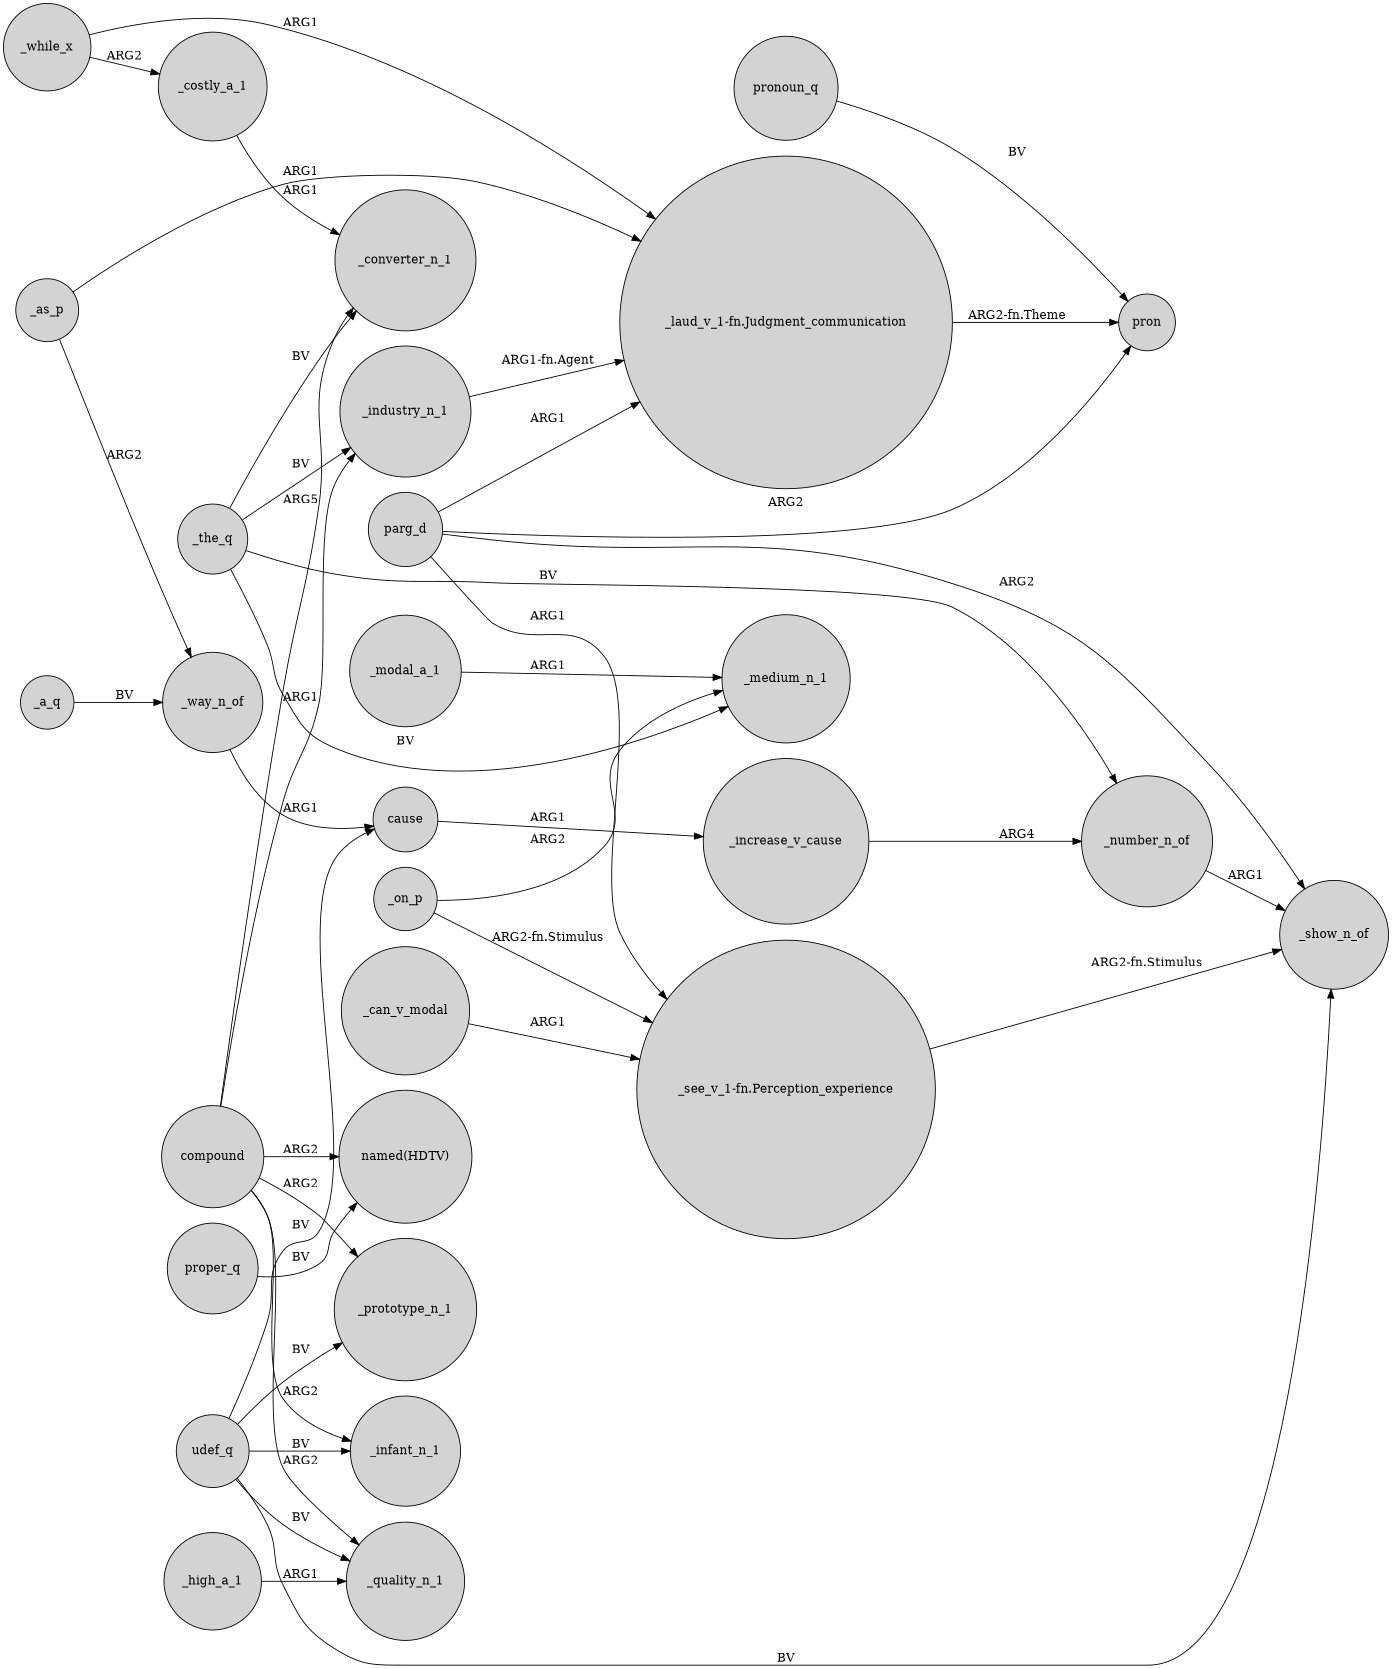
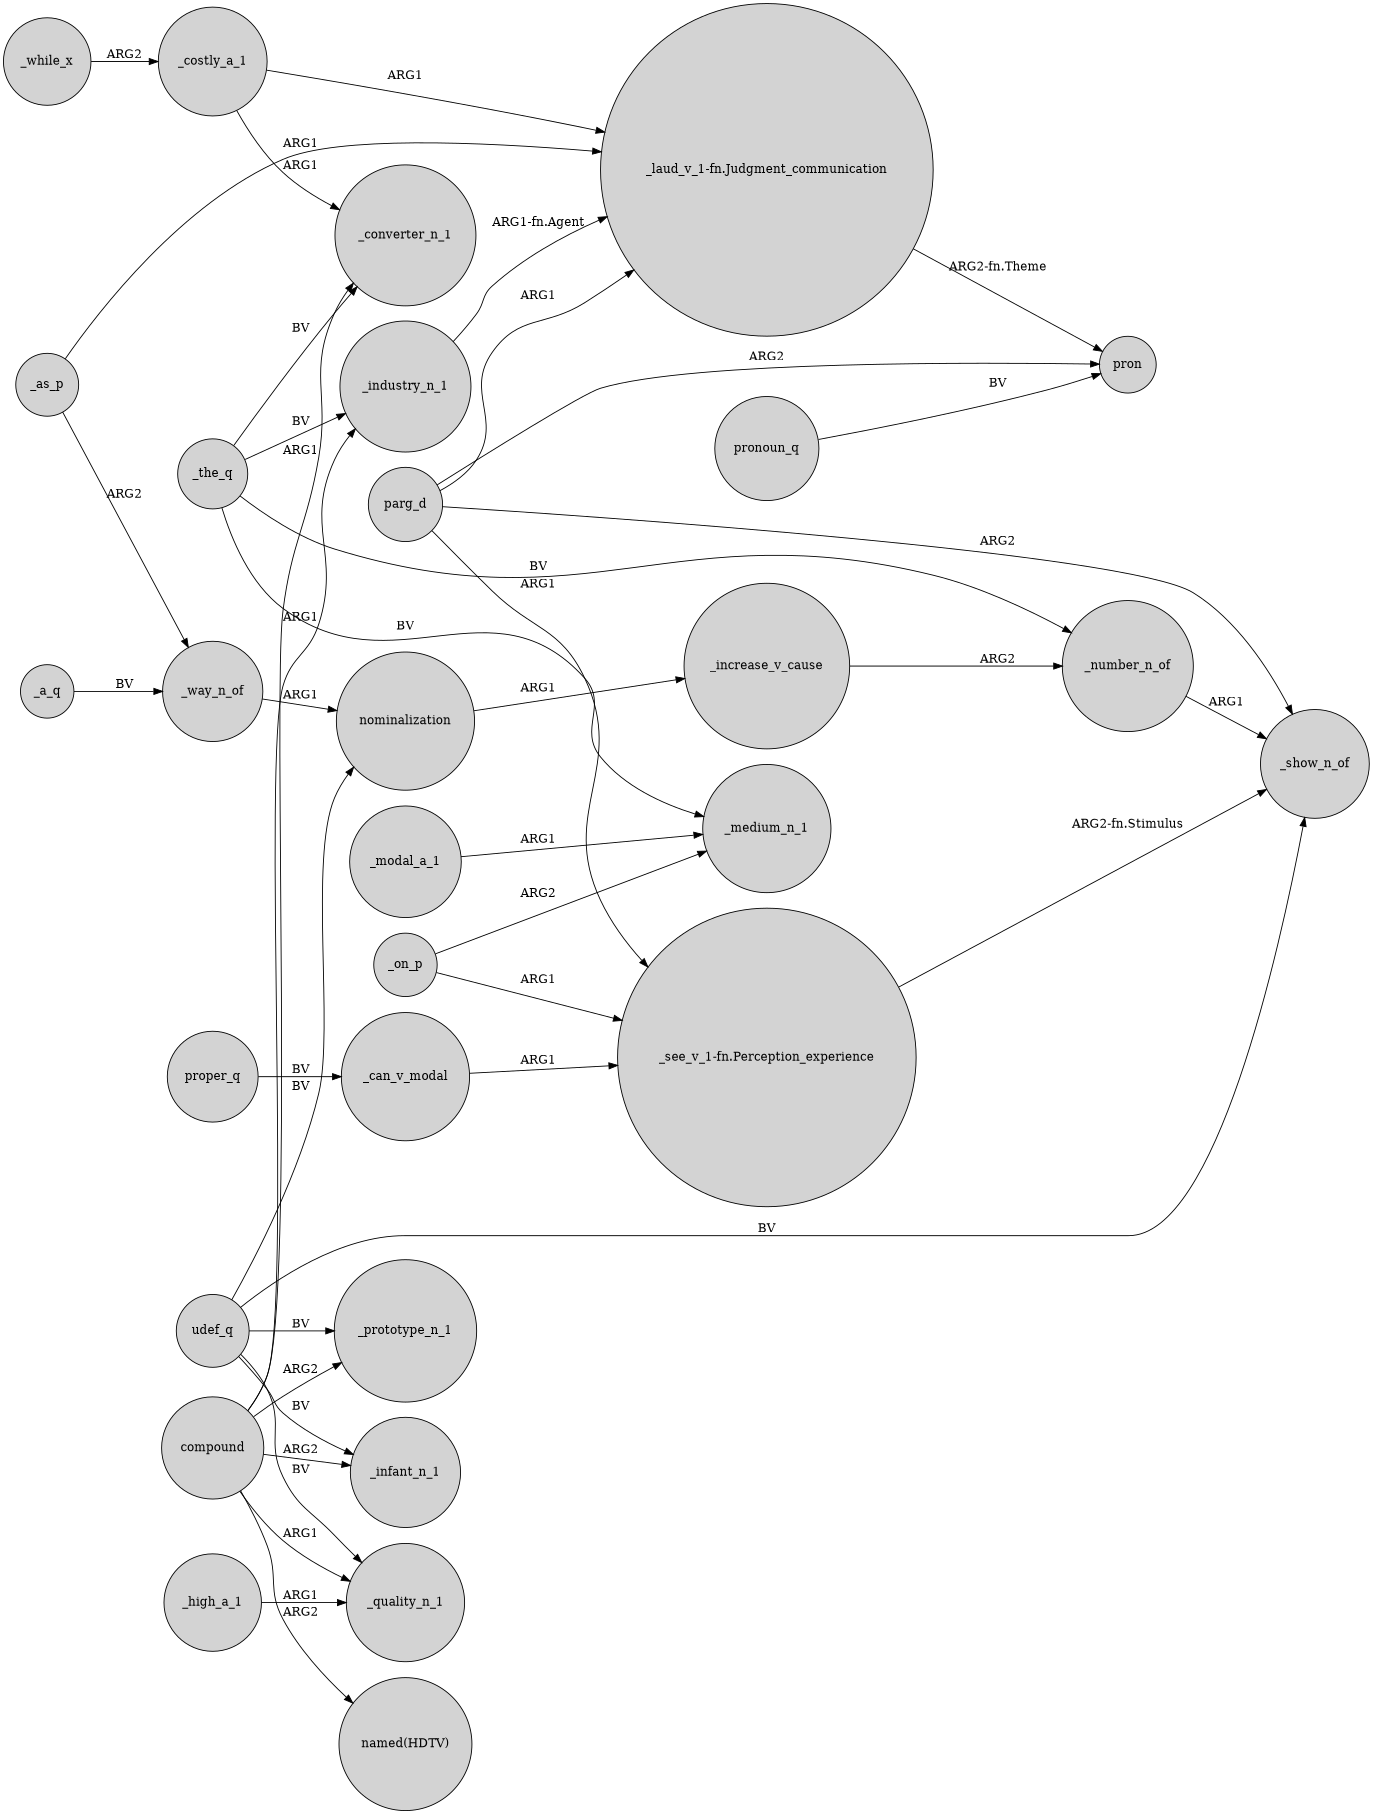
edge "_while_x" -> "_laud_v_1-fn.Judgment_communication": now "_costly_a_1" -> "_laud_v_1-fn.Judgment_communication"
edge "compound" -> "_converter_n_1": label "ARG5" -> "ARG1"
node "cause": label "cause" -> "nominalization"
edge "_increase_v_cause" -> "_number_n_of": label "ARG4" -> "ARG2"
edge "_on_p" -> "_see_v_1-fn.Perception_experience": label "ARG2-fn.Stimulus" -> "ARG1"
edge "proper_q" -> "named(HDTV)": now "proper_q" -> "_can_v_modal"
edge "compound" -> "_quality_n_1": label "ARG2" -> "ARG1"
